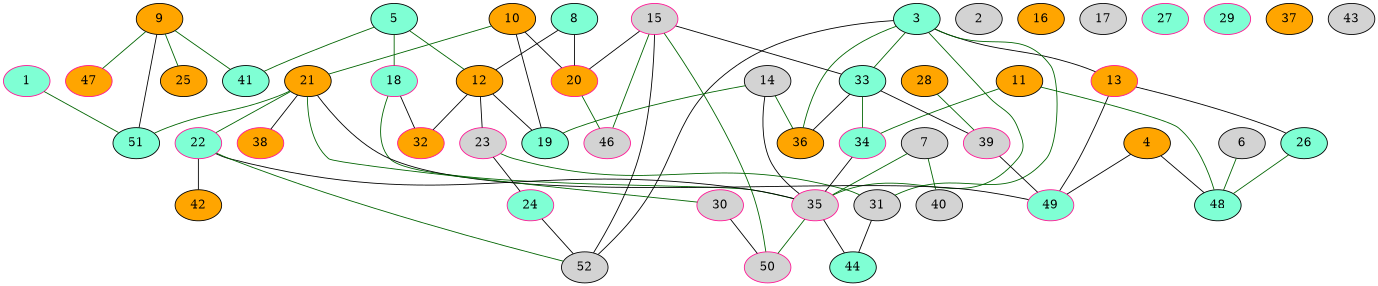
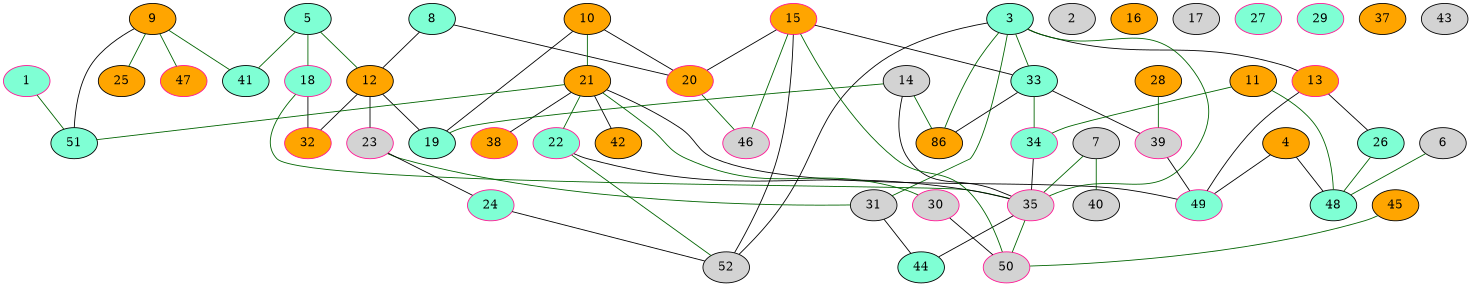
node "15": fillcolor lightgrey -> orange
node "36": label "36" -> "86"
edge "22" -- "42": now "21" -- "42"
node "45": added
